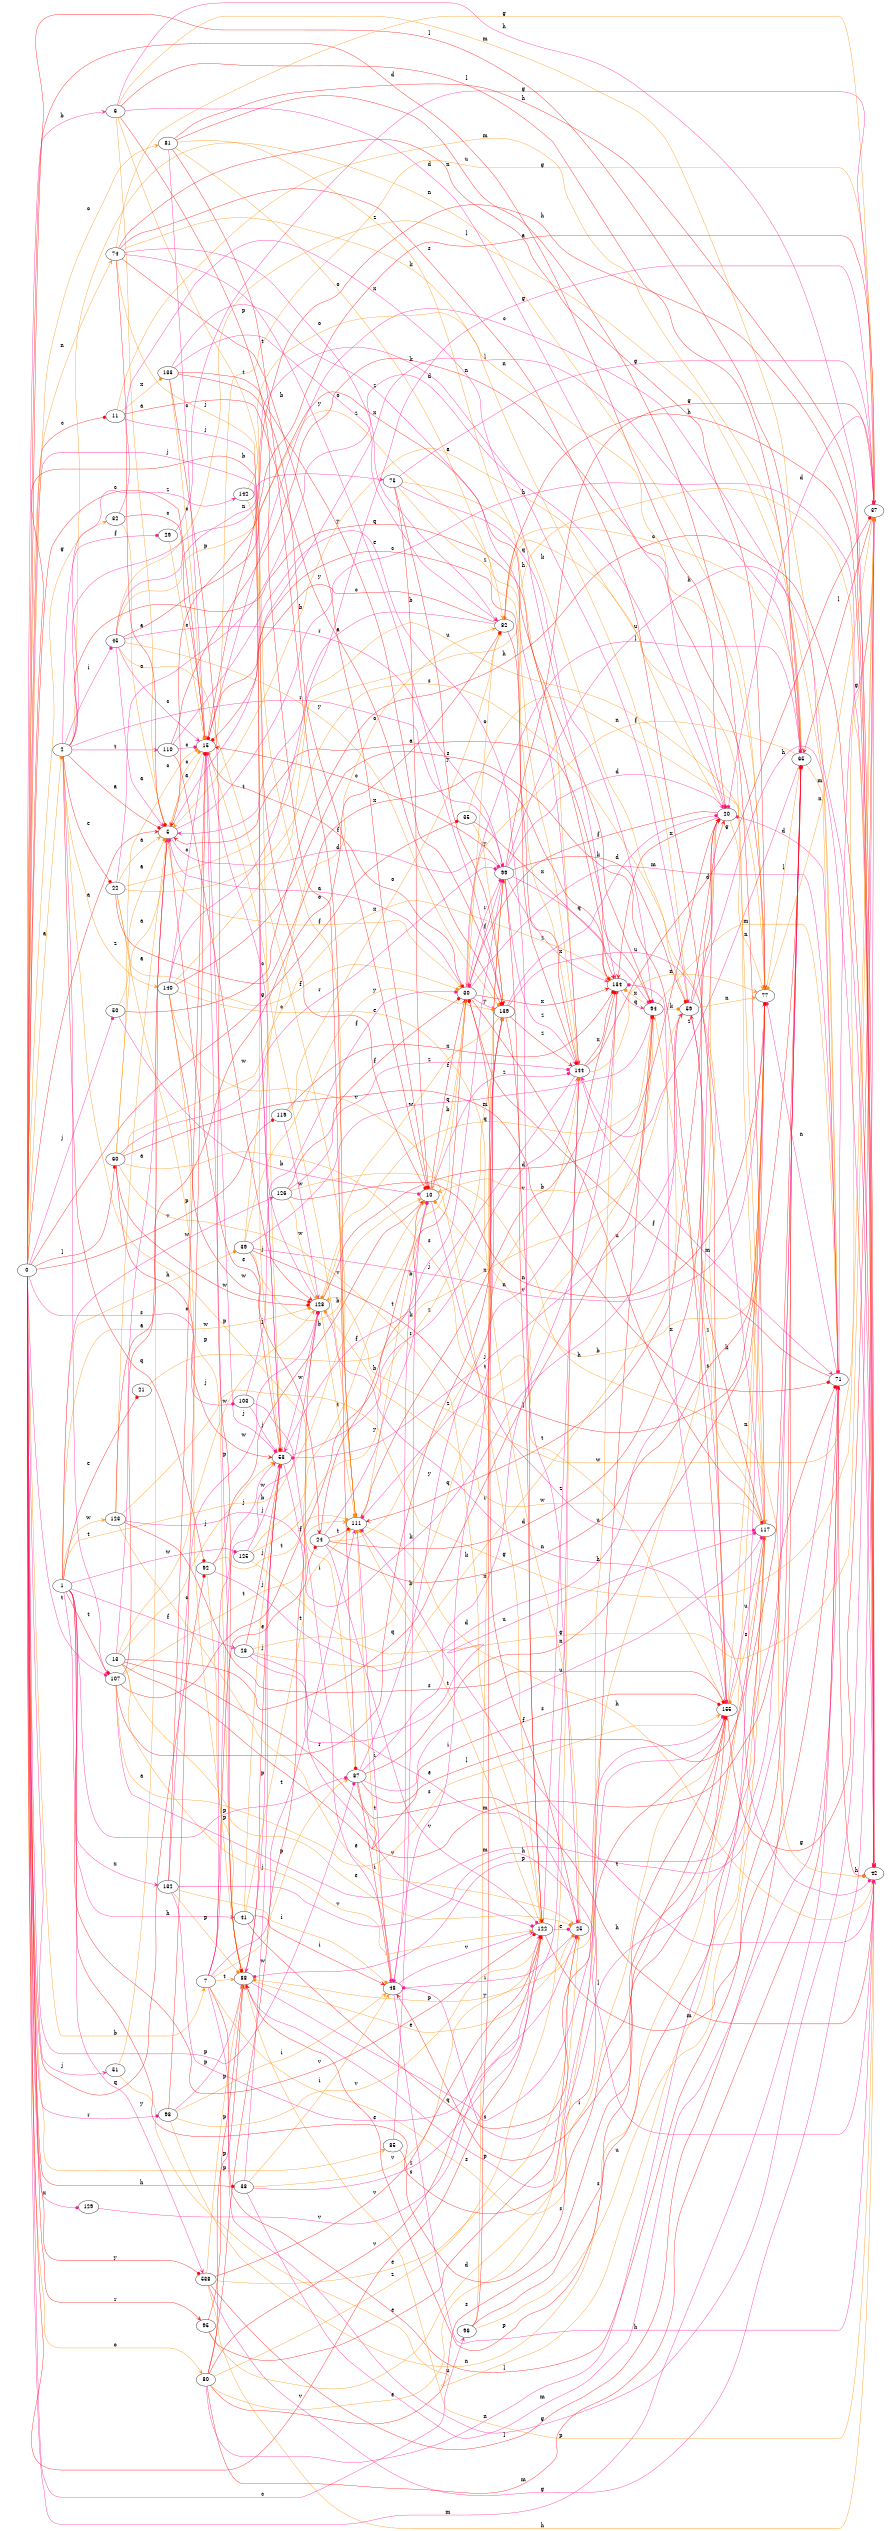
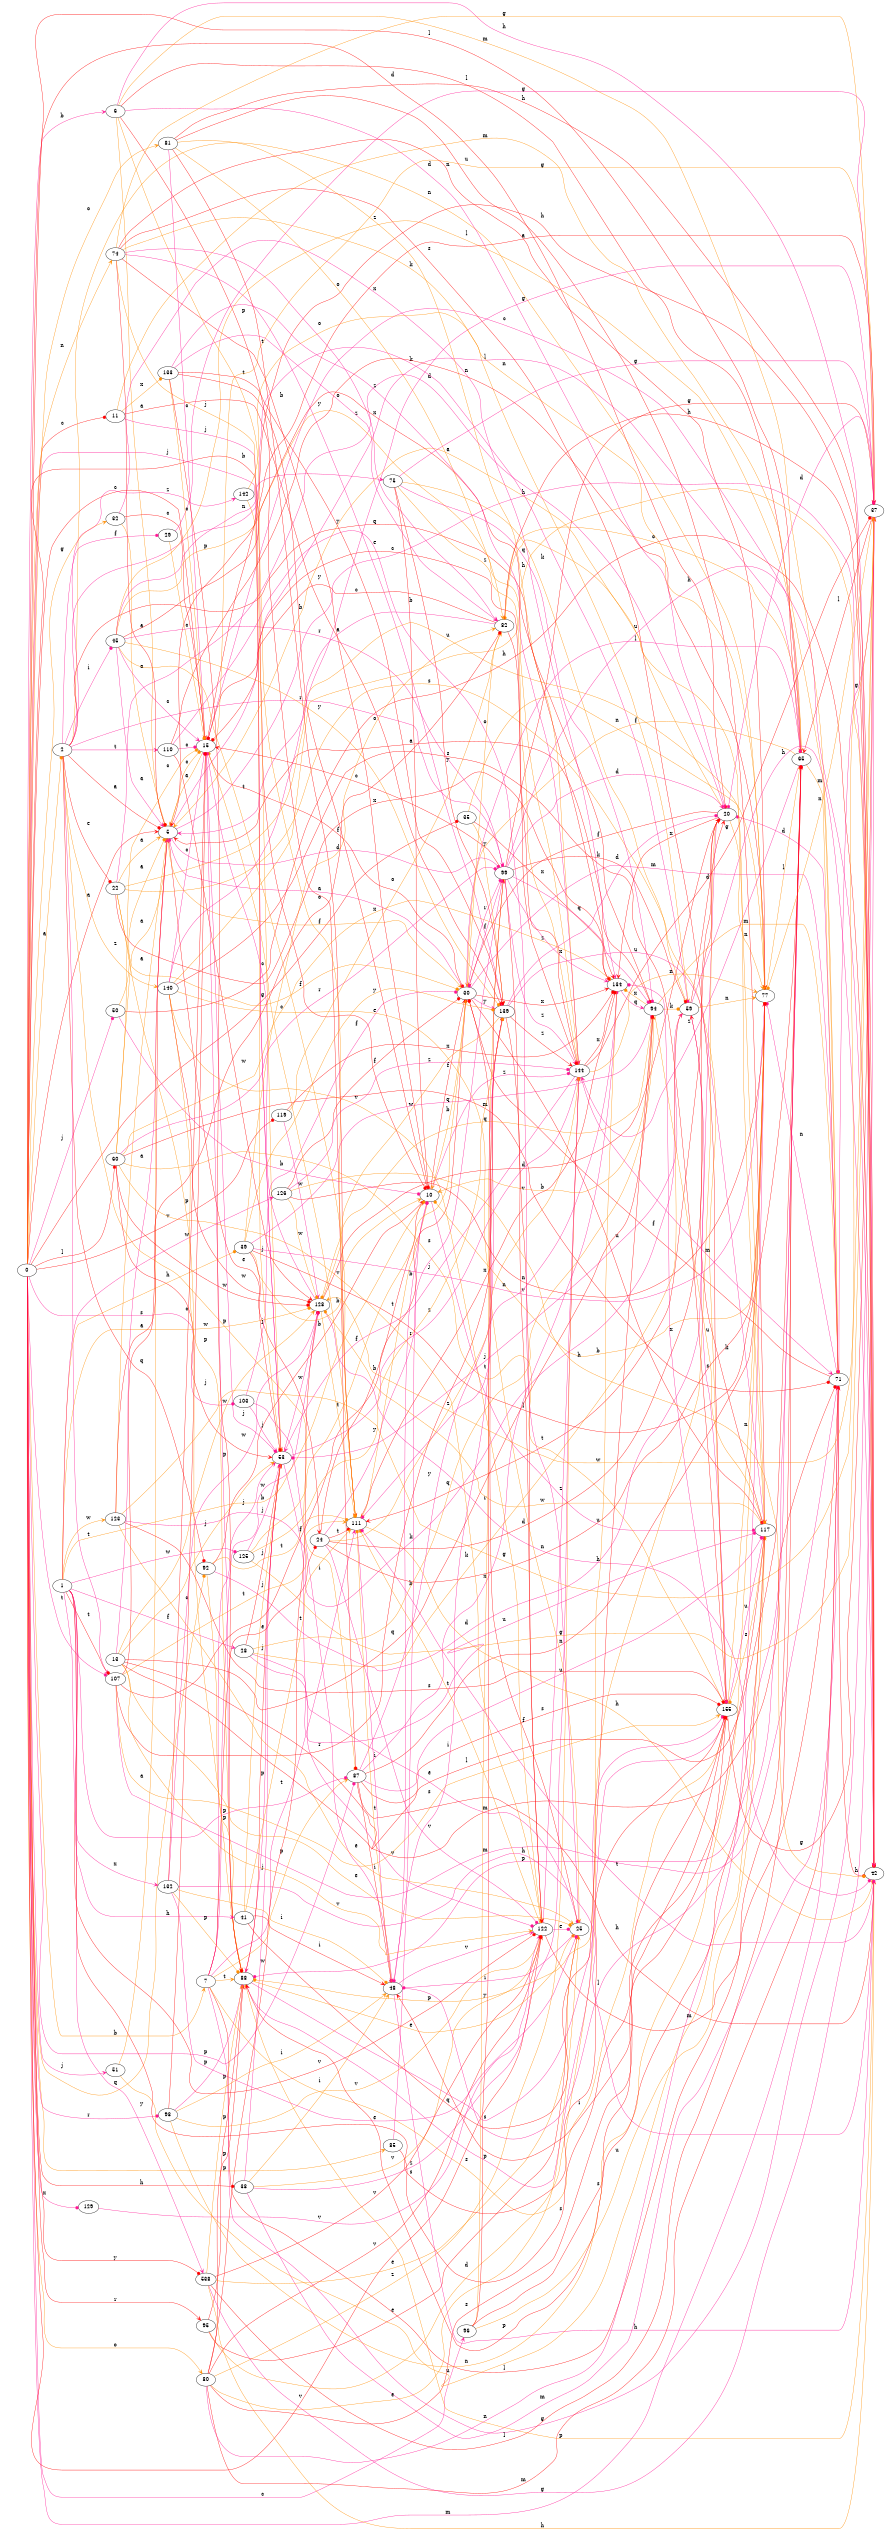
edge "94" -> "117": label "z" -> "u"
node "21": removed
edge "0" -> "92": color red -> darkorange
